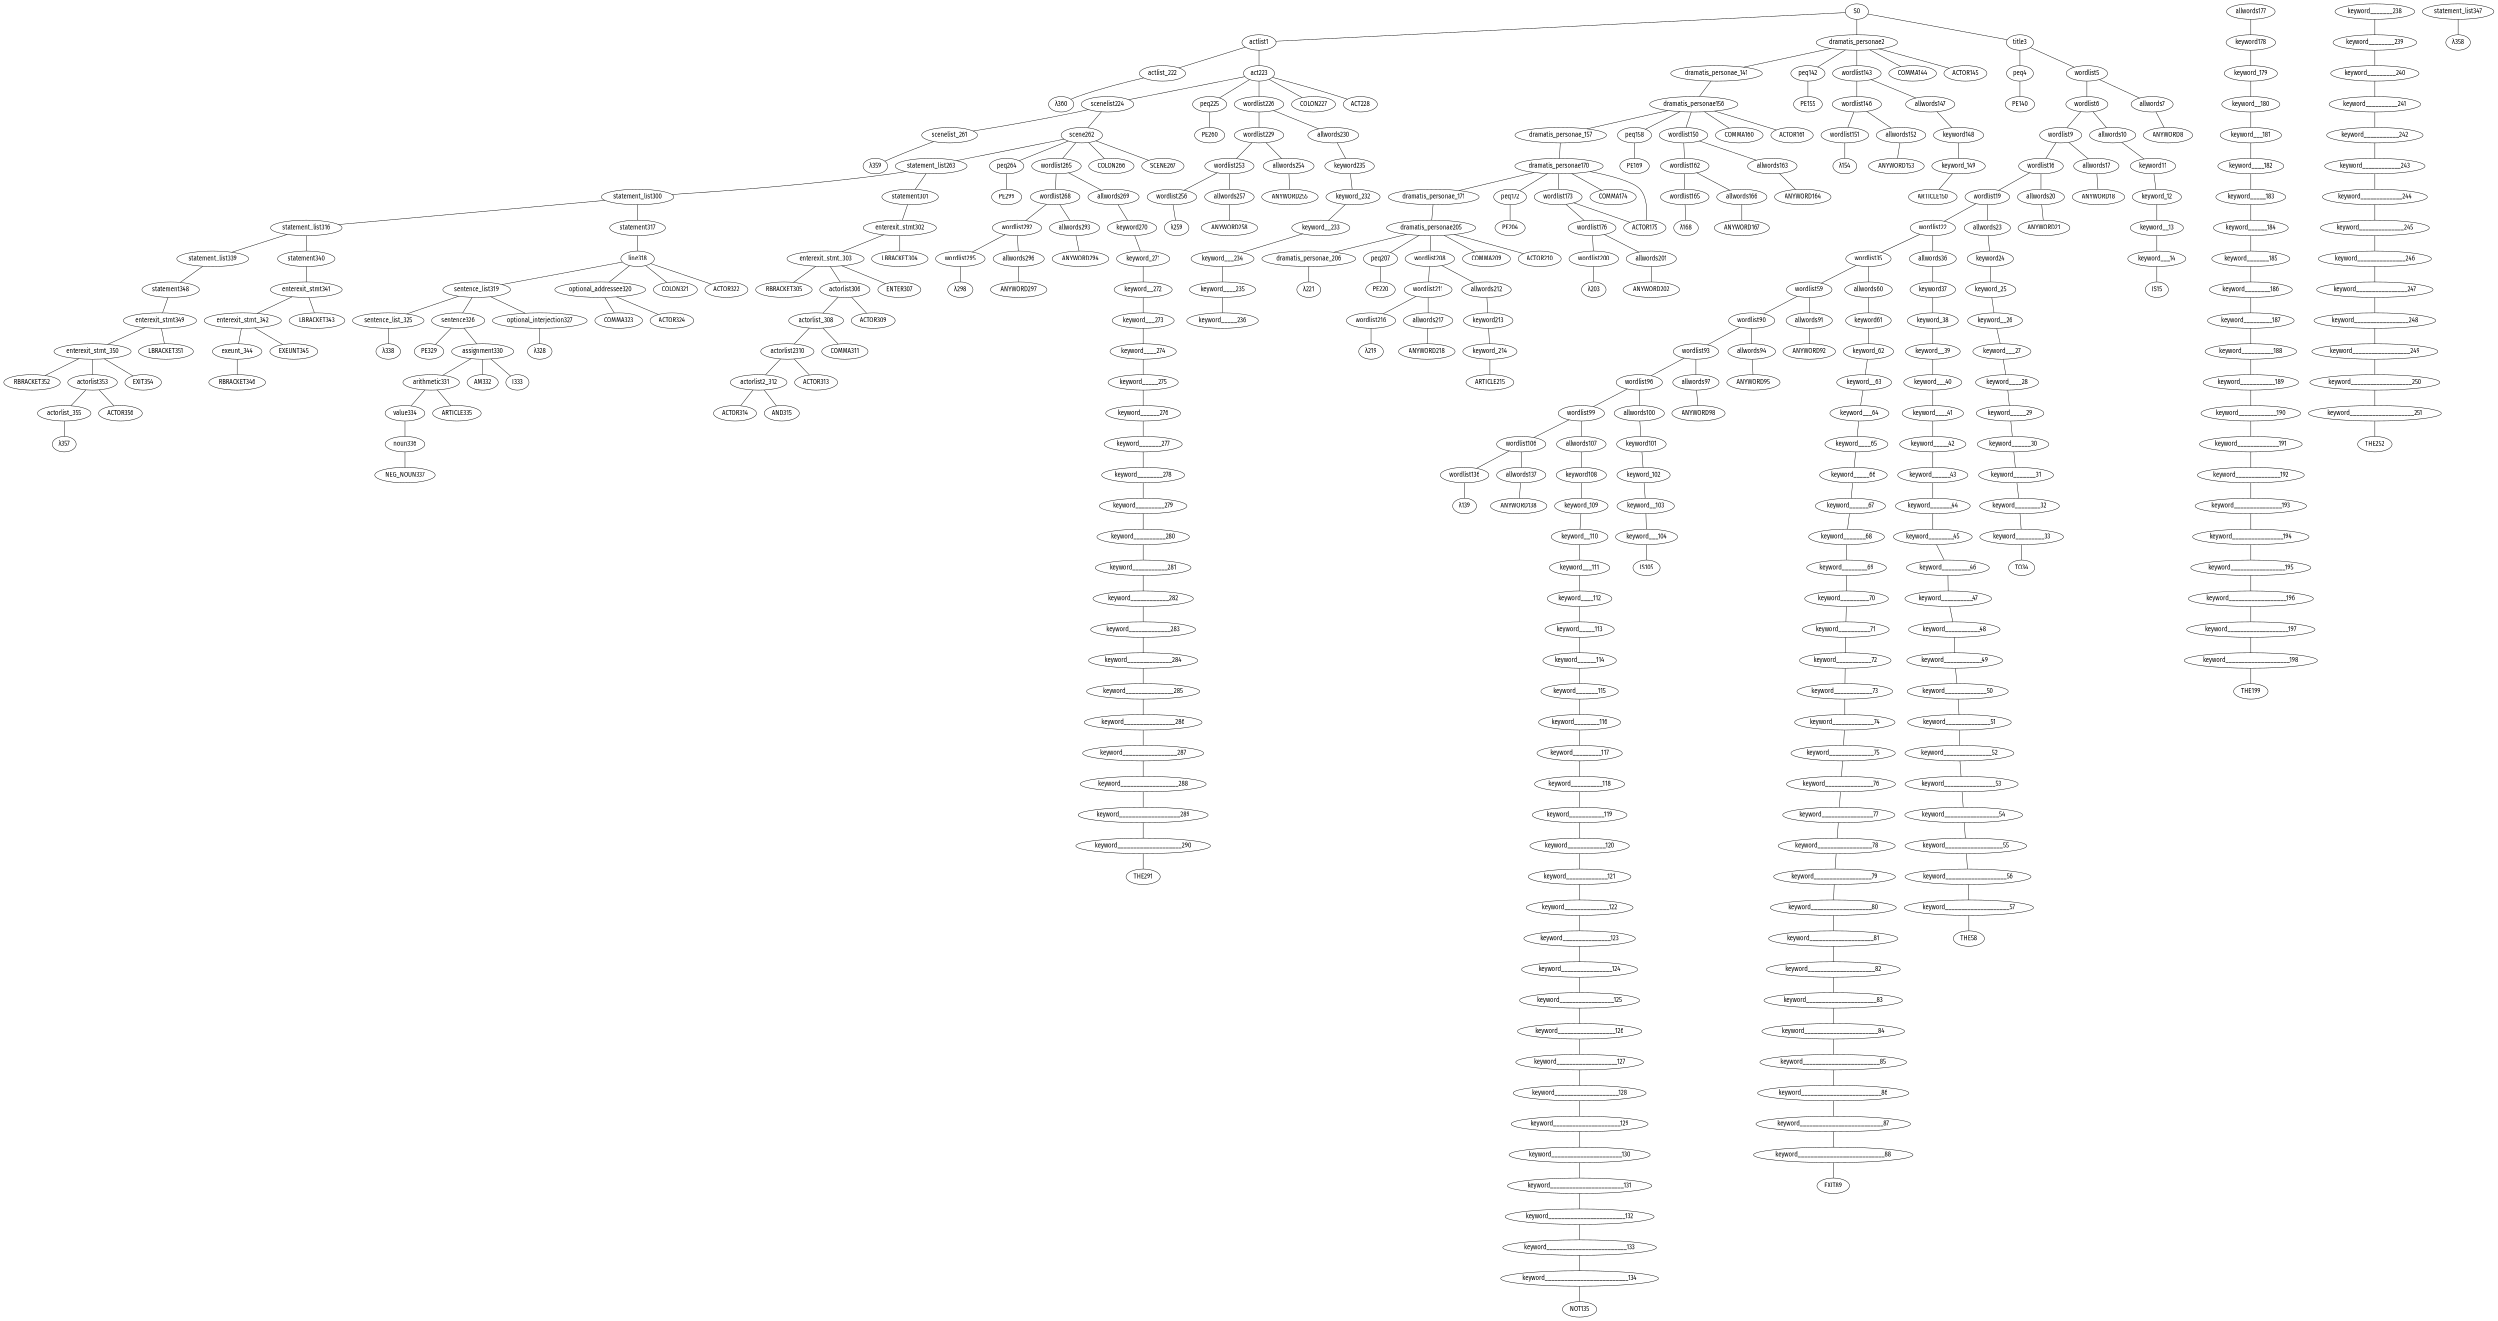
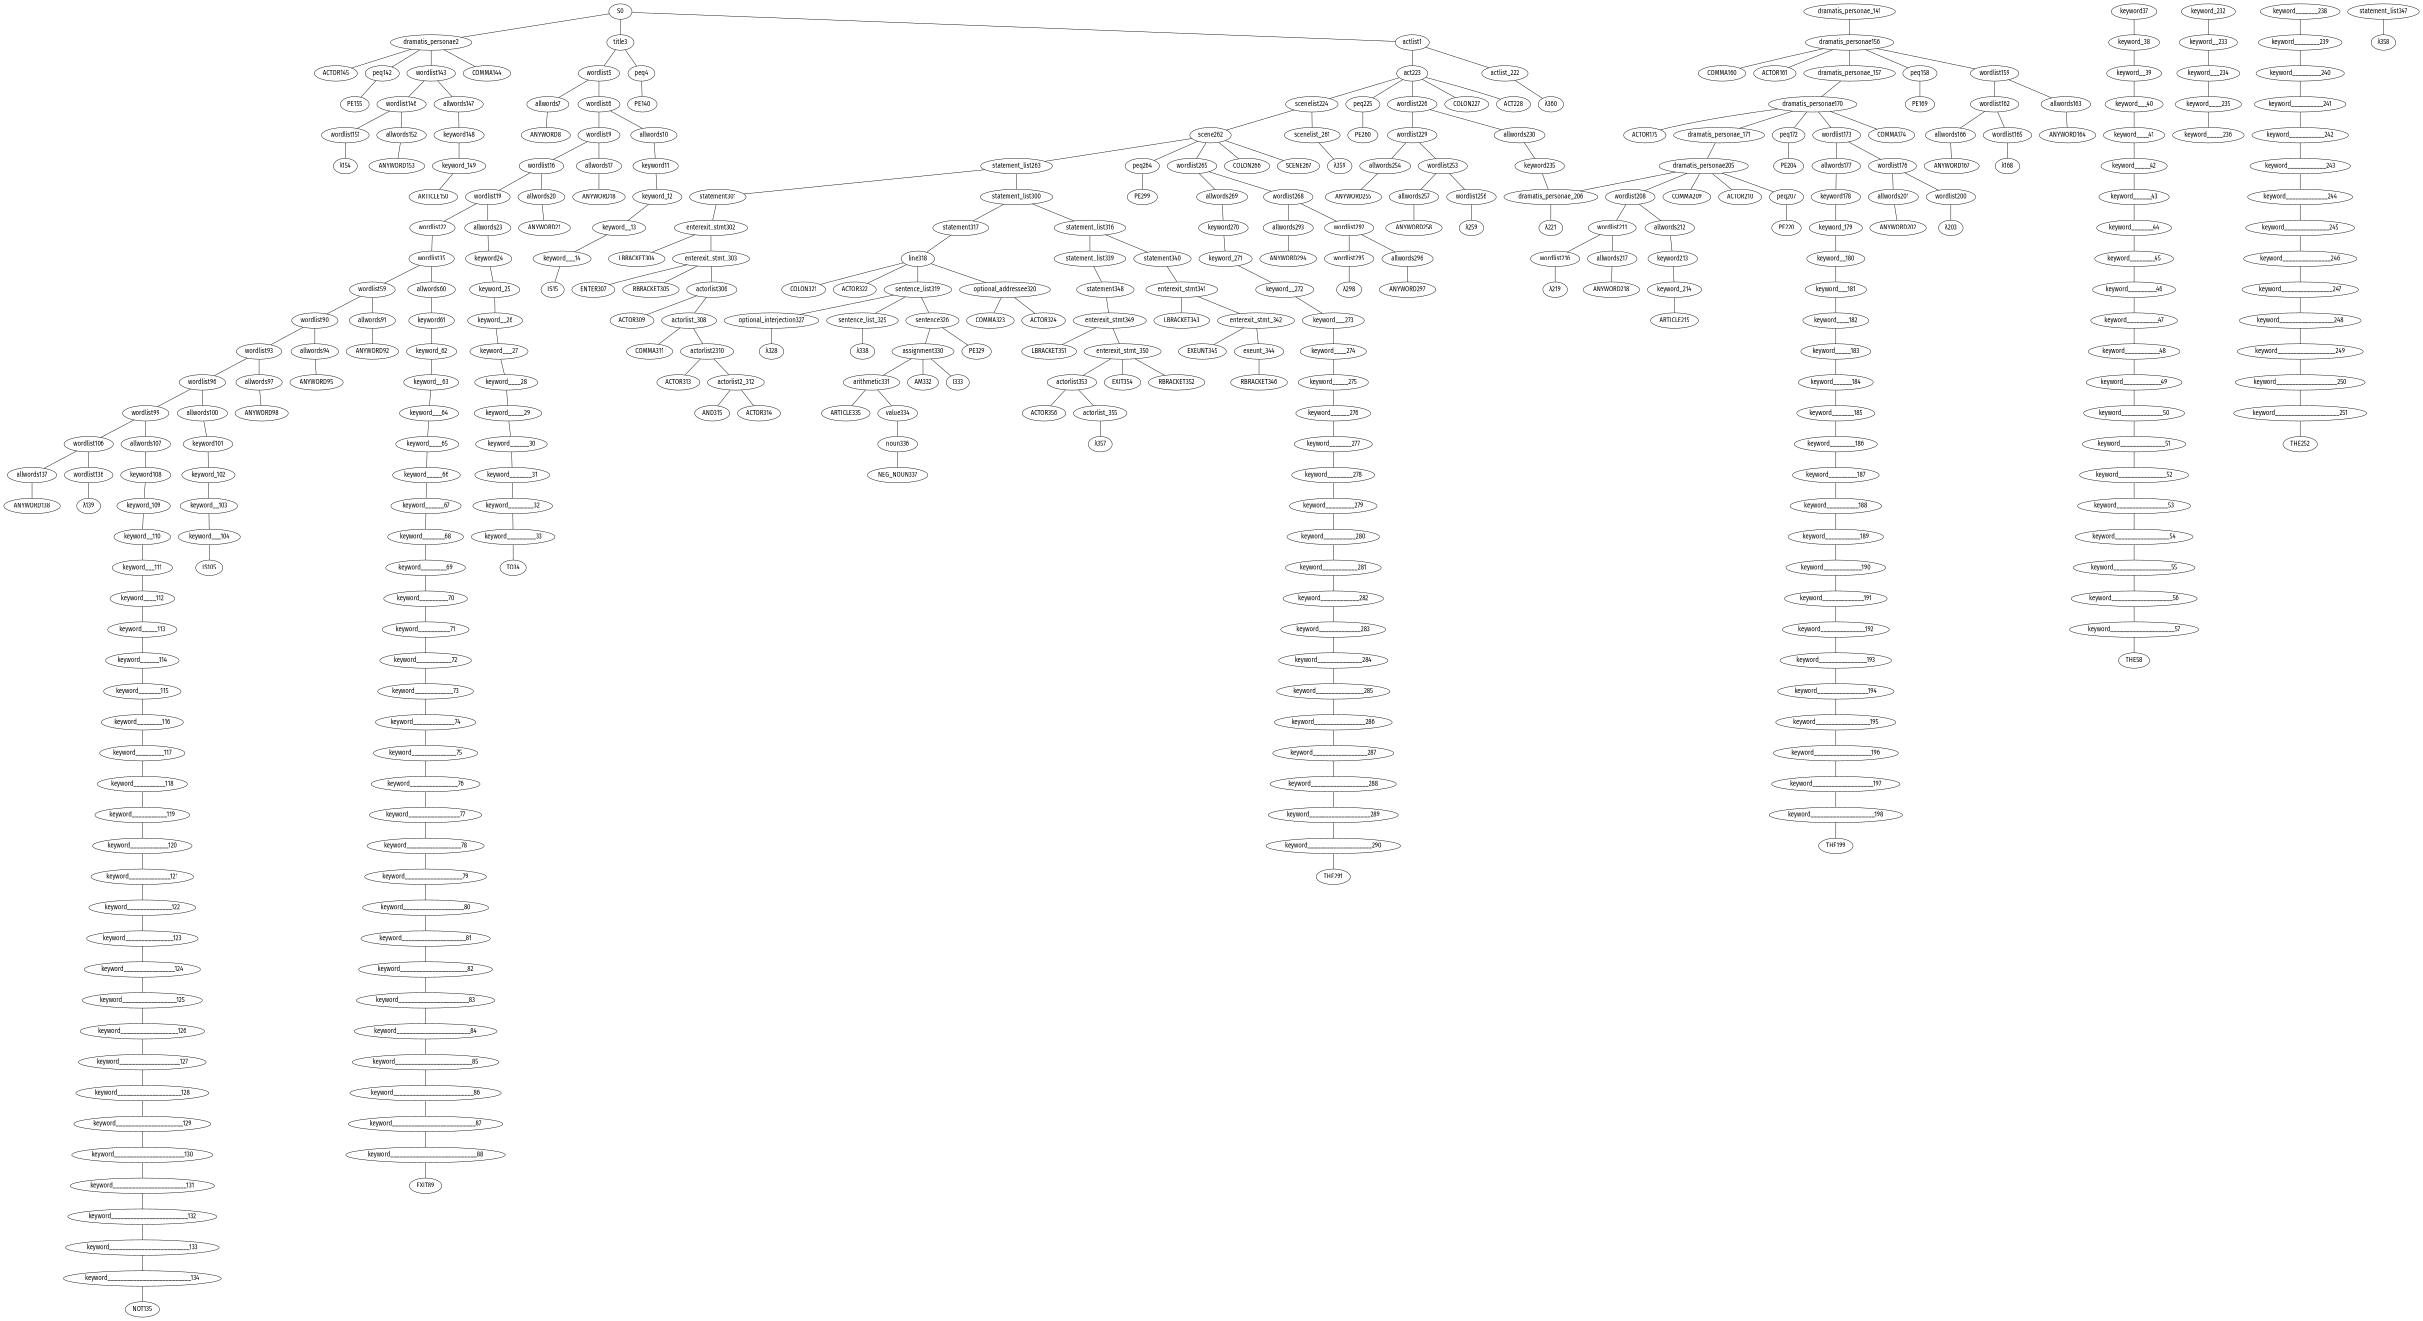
edge "dramatis_personae2" -- "dramatis_personae_141": removed
node "wordlist150": label "wordlist150" -> "wordlist159"
edge "keyword235" -- "keyword_232": now "keyword235" -- "dramatis_personae_206"
edge "wordlist173" -- "ACTOR175": now "wordlist173" -- "allwords177"
node "allwords36": removed
